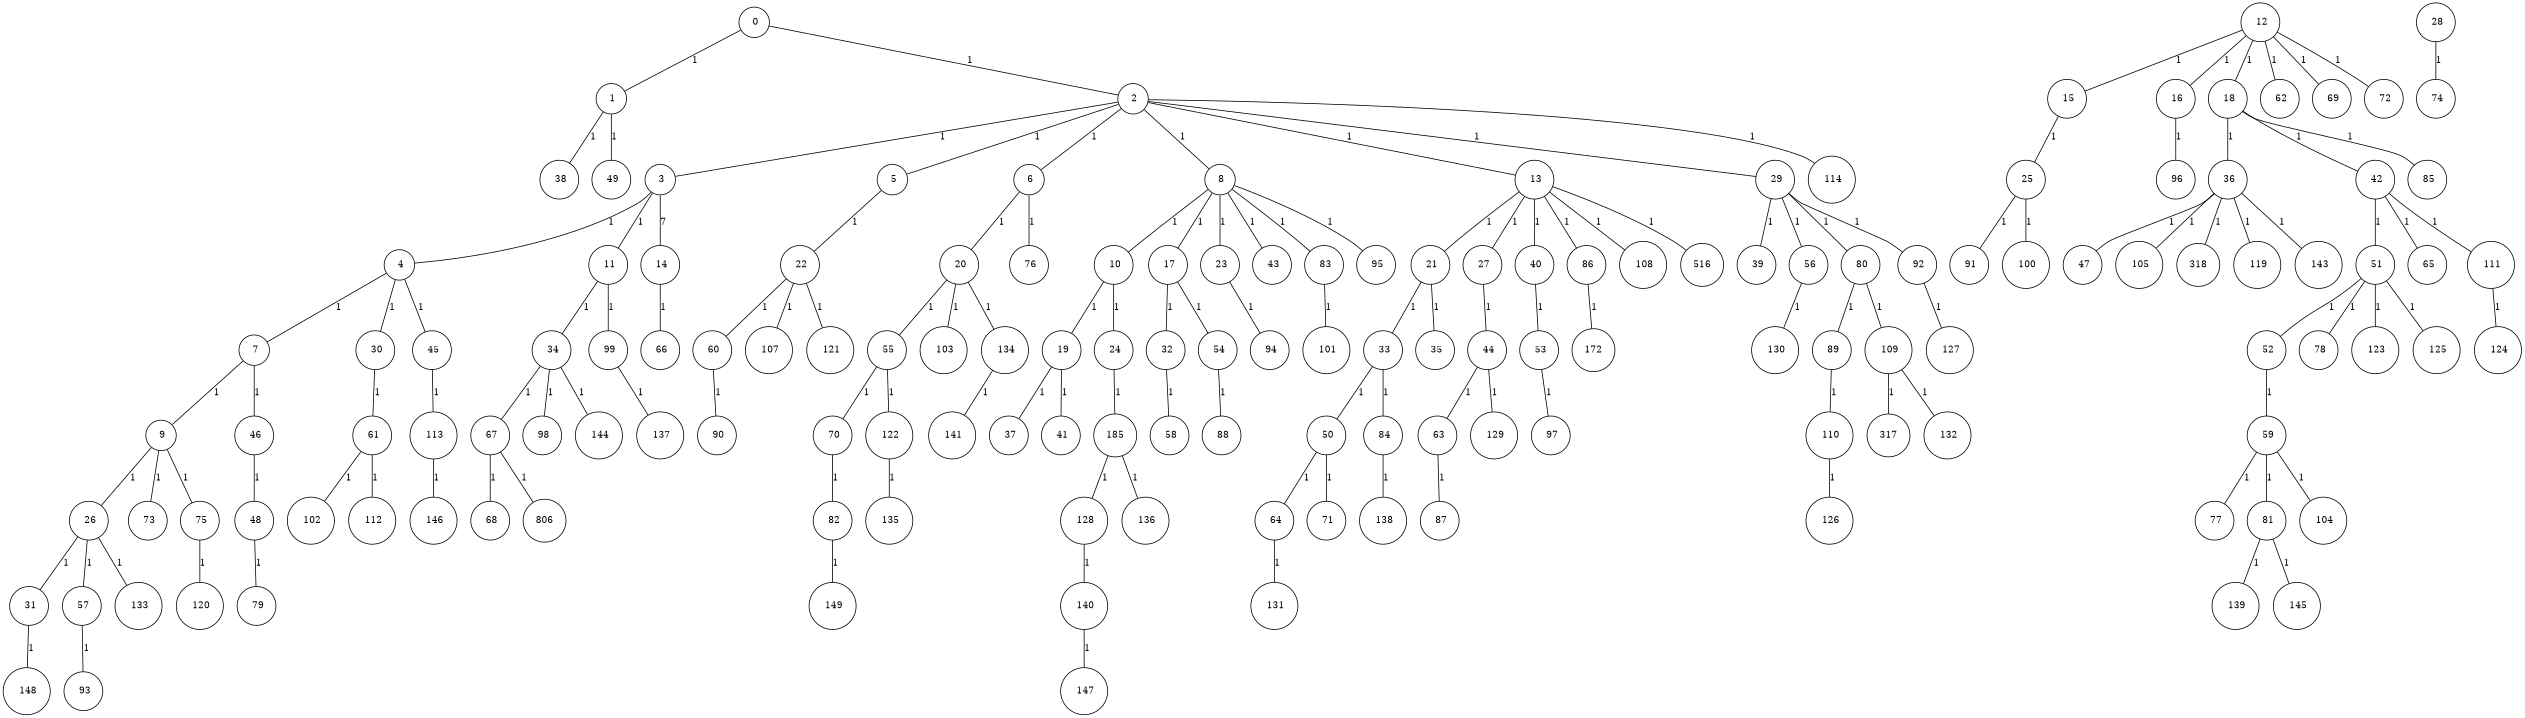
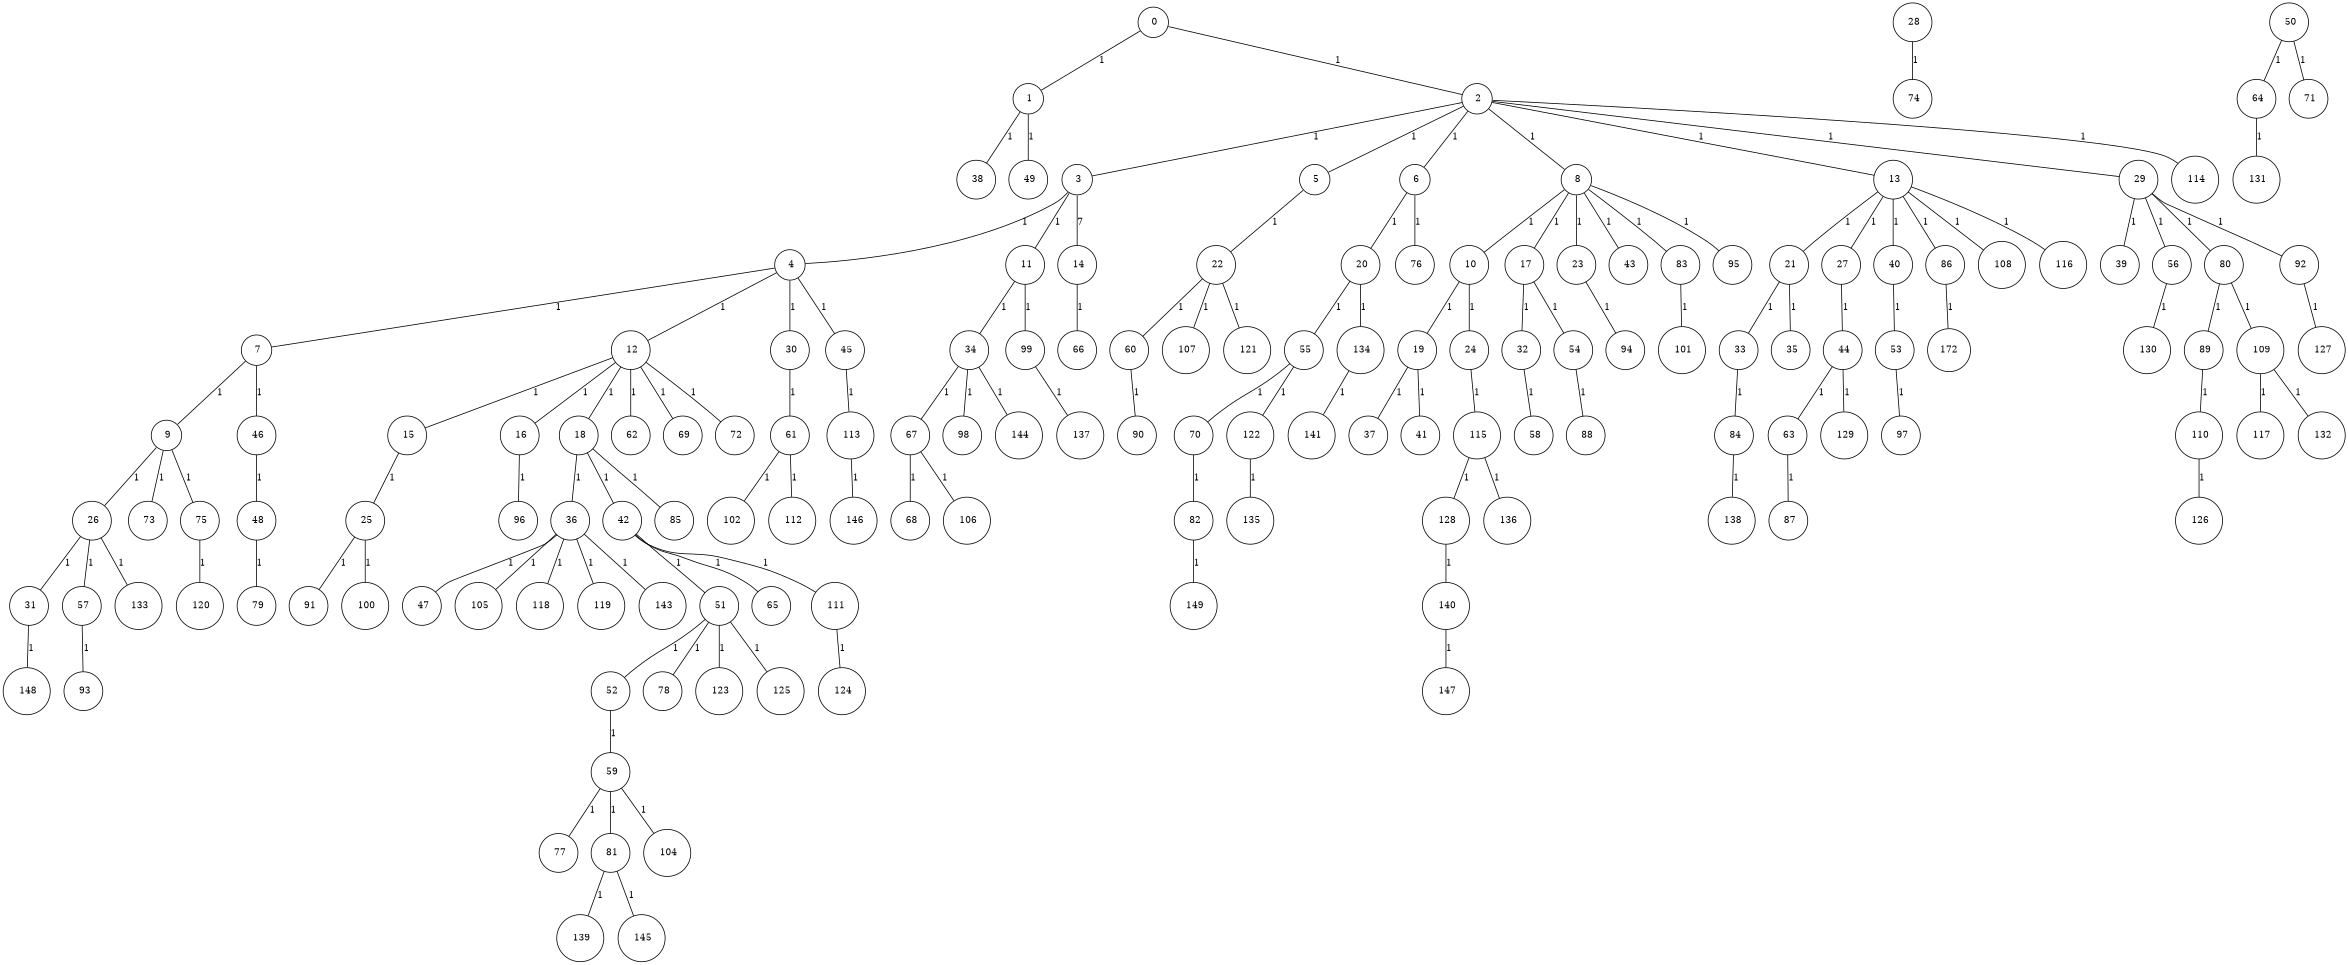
node "516": label "516" -> "116"
node "318": label "318" -> "118"
edge "4" -- "12": added, label "1"
node "103": removed
edge "33" -- "50": removed, label "1"
node "185": label "185" -> "115"
node "317": label "317" -> "117"
node "806": label "806" -> "106"
